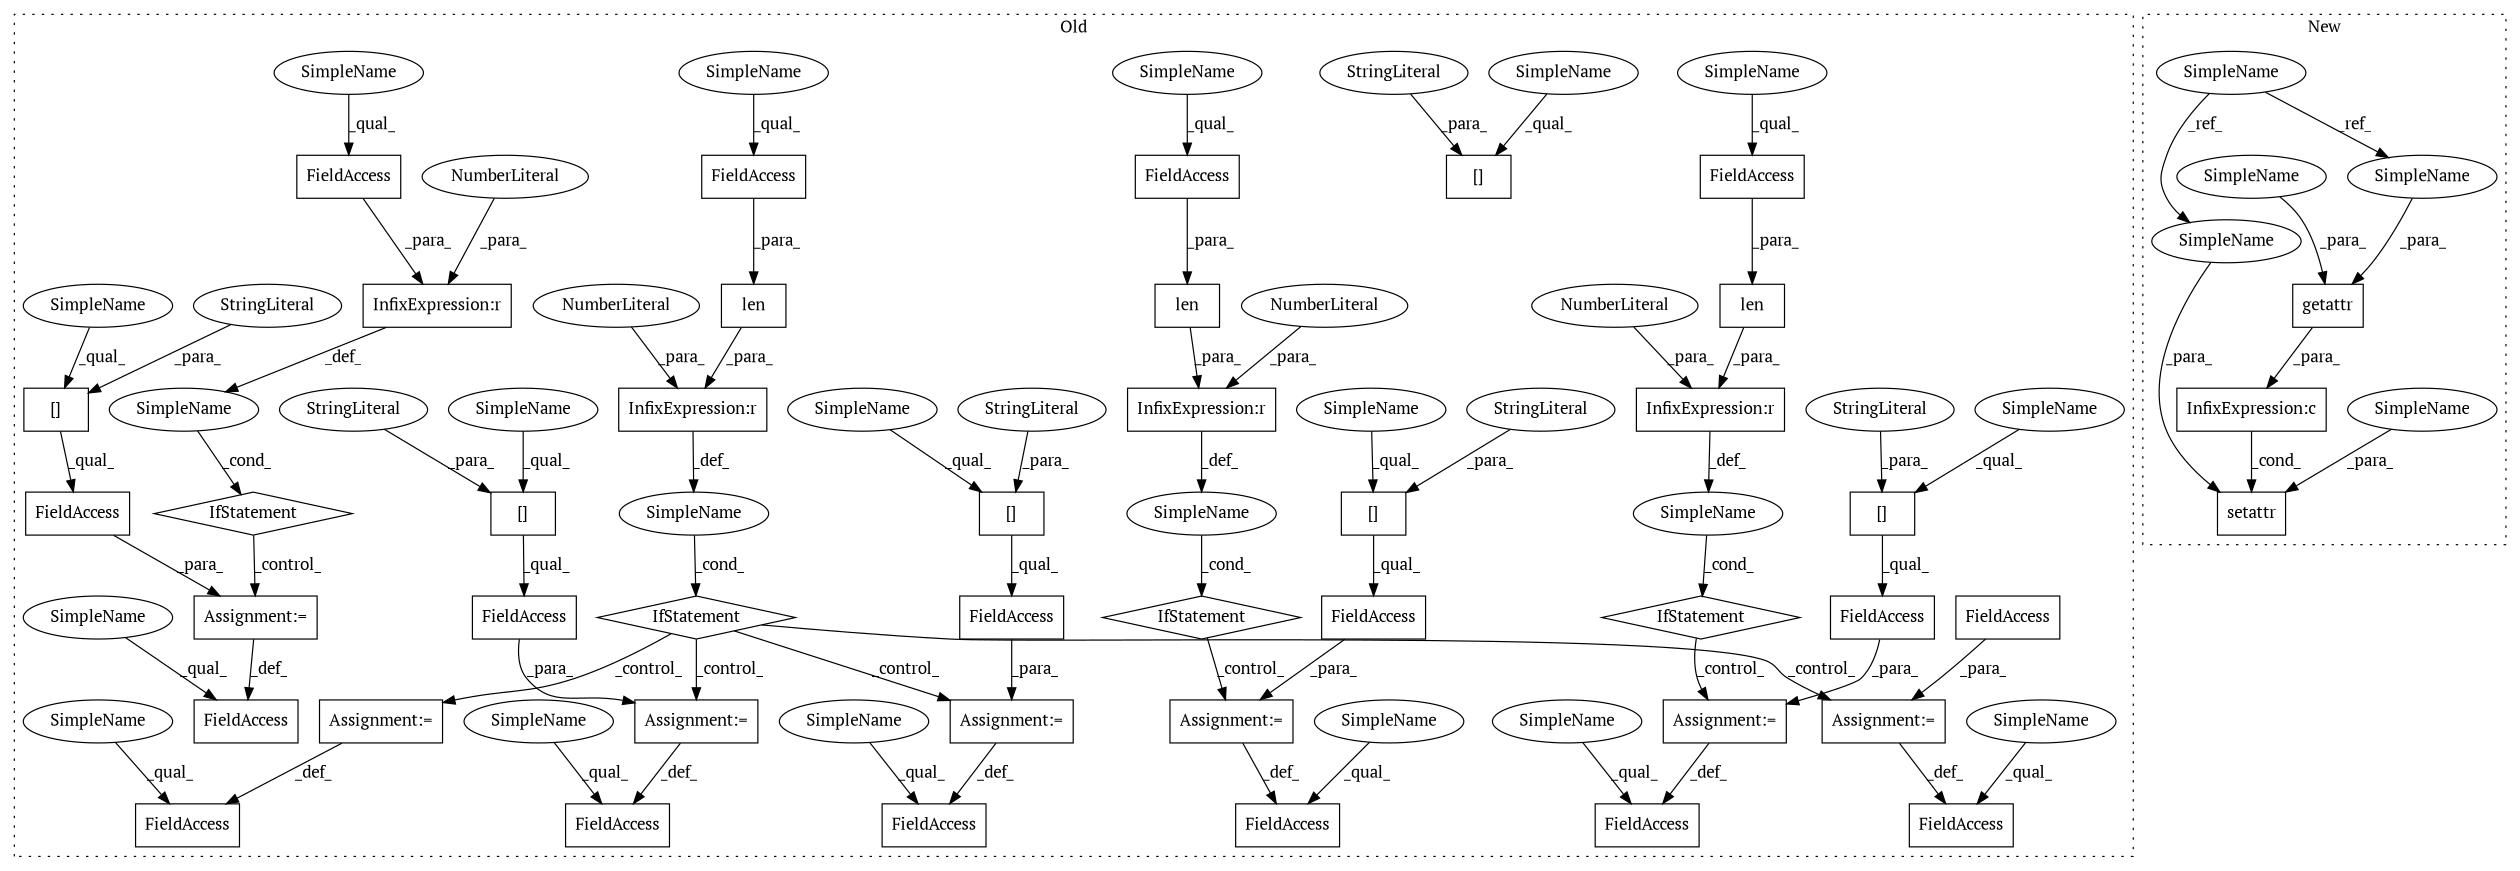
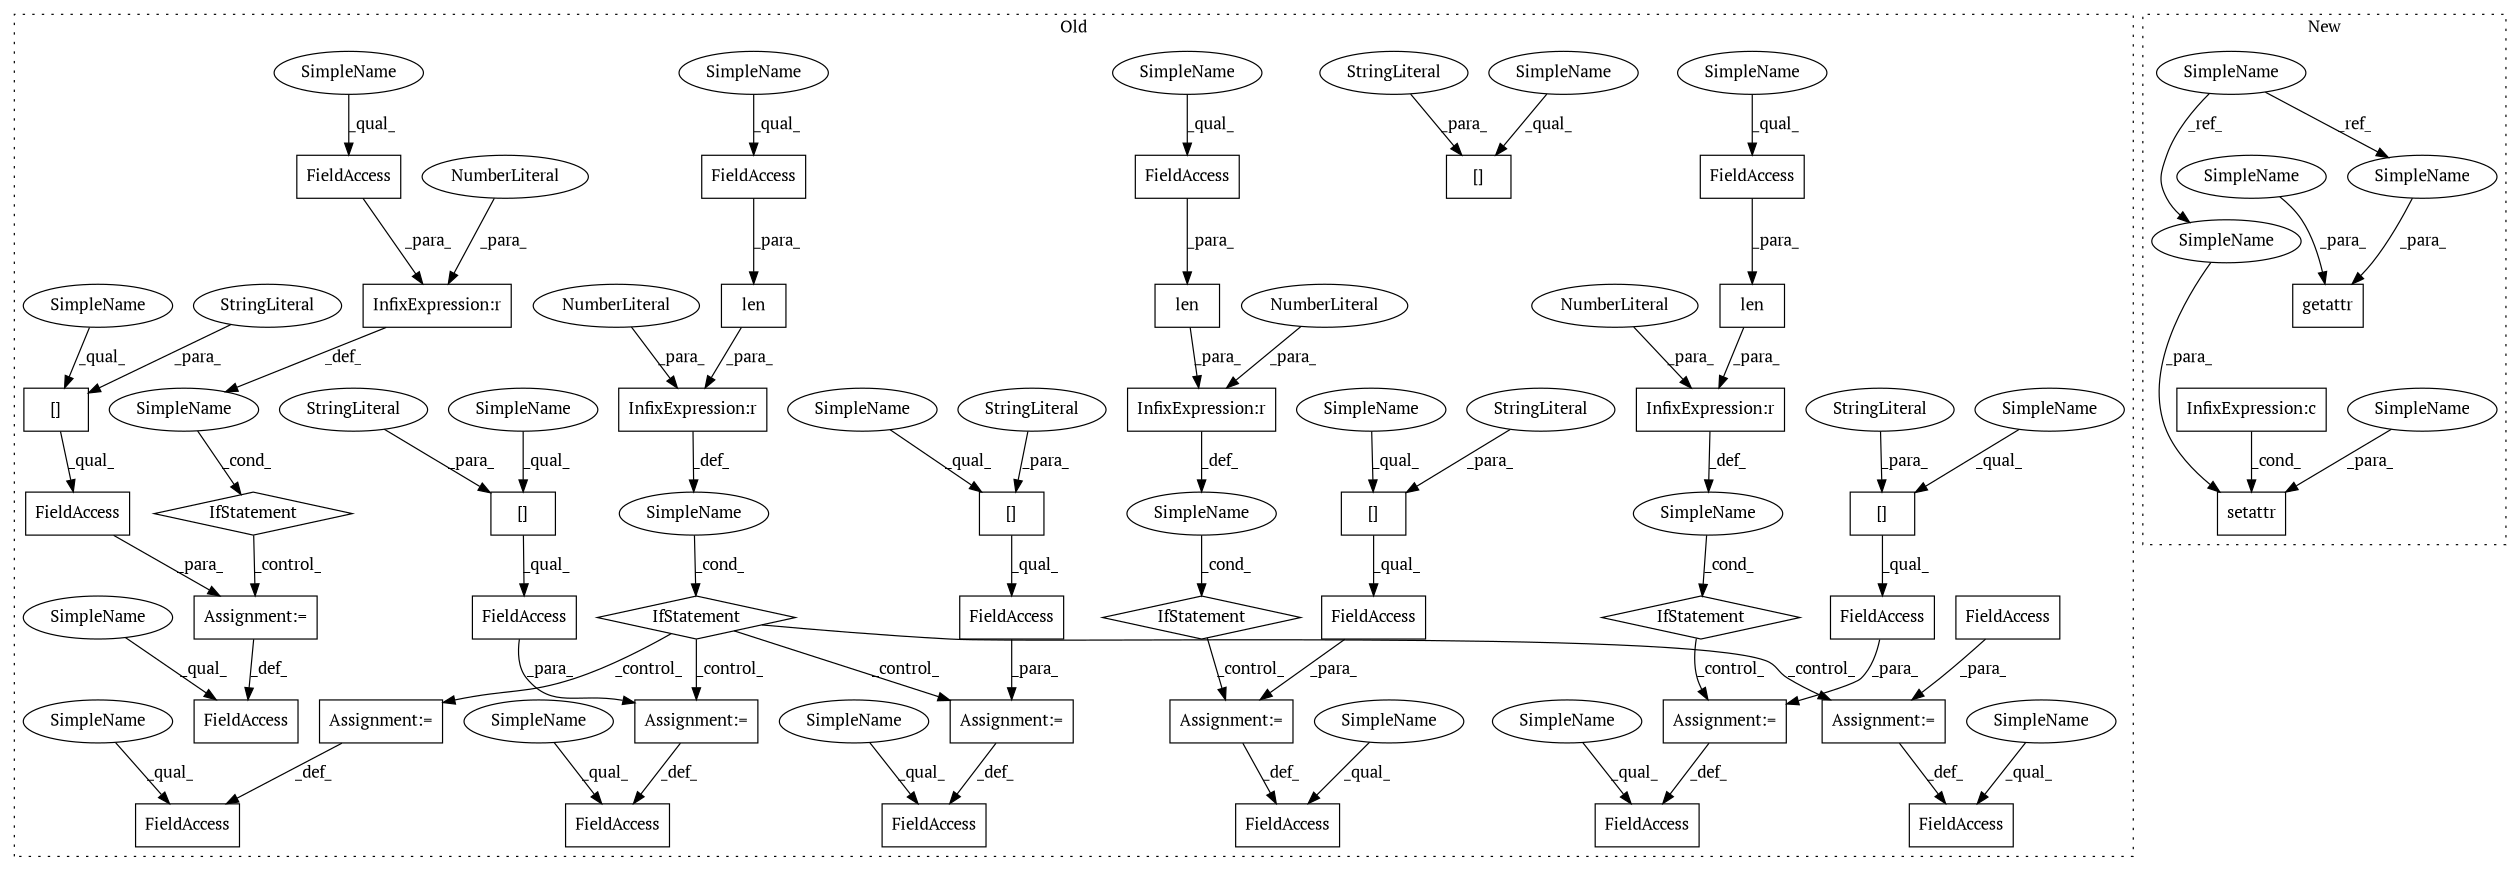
edge "getattr" -> "InfixExpression:c": removed, label "_para_"
